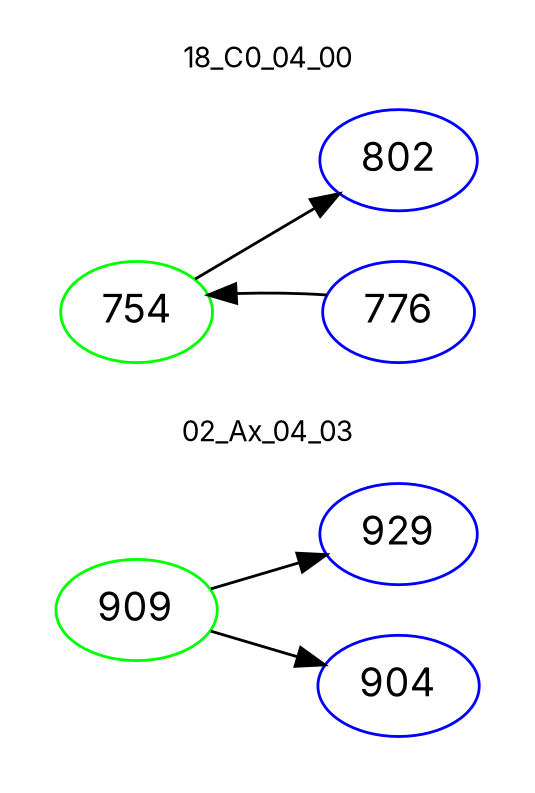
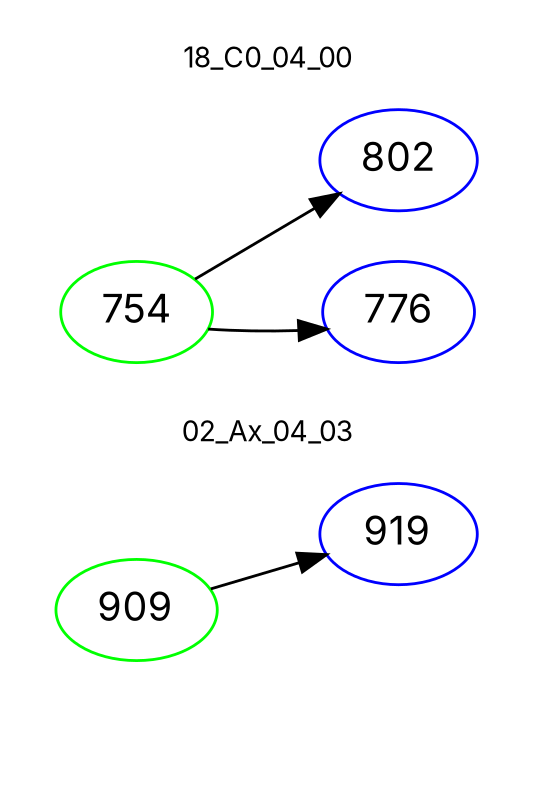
edge "776" -> "754": reversed
node "929": label "929" -> "919"
node "904": removed
